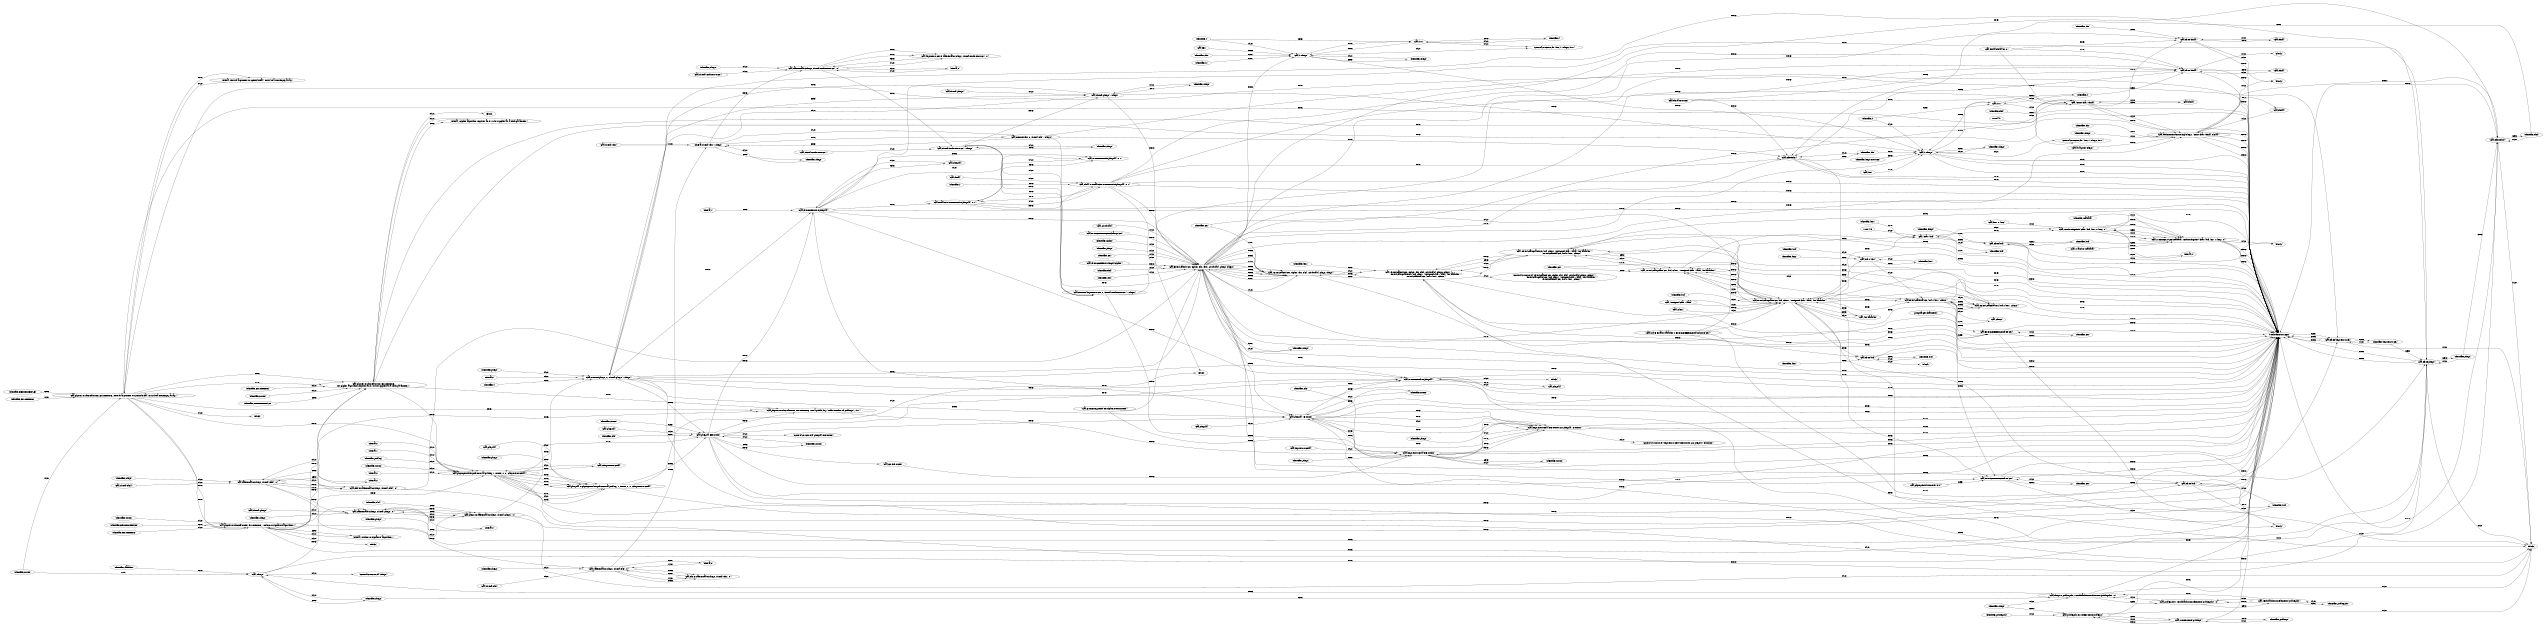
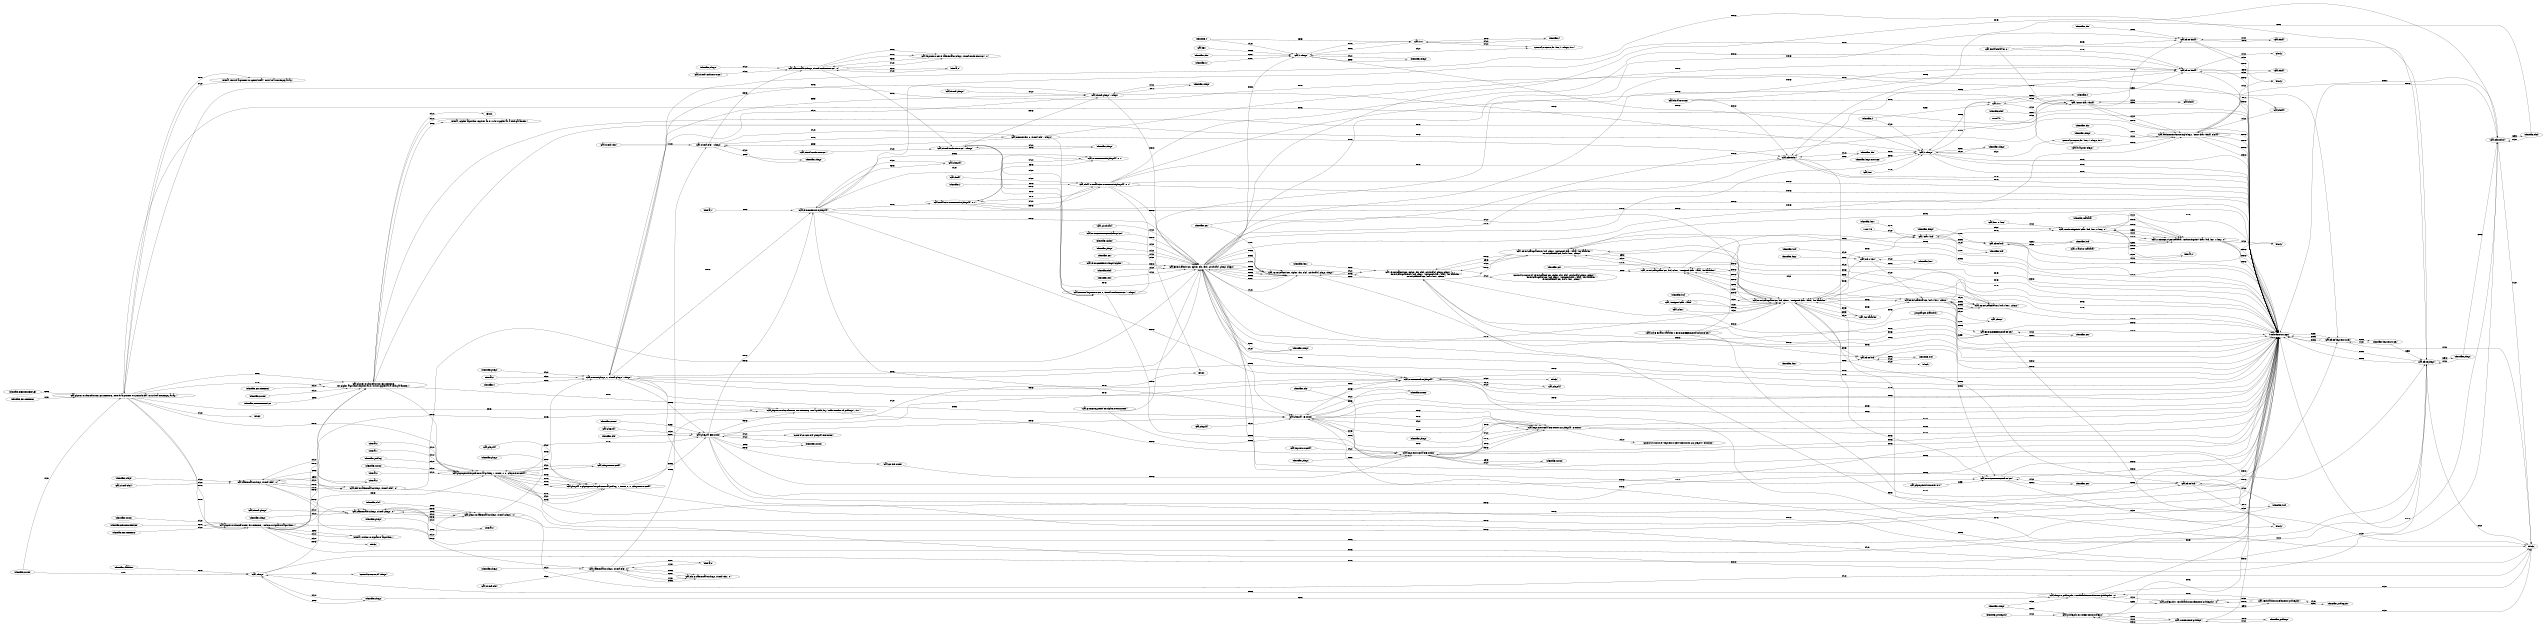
node "(Literal,sizeof(*eks) * nkeys)": label "(Literal,sizeof(*eks) * nkeys)" -> "(Call,sizeof(*eks) * nkeys)"
node "(JumpTarget,clean_exit:)": label "(JumpTarget,clean_exit:)" -> "(JumpTarget,clean_dth:)"
